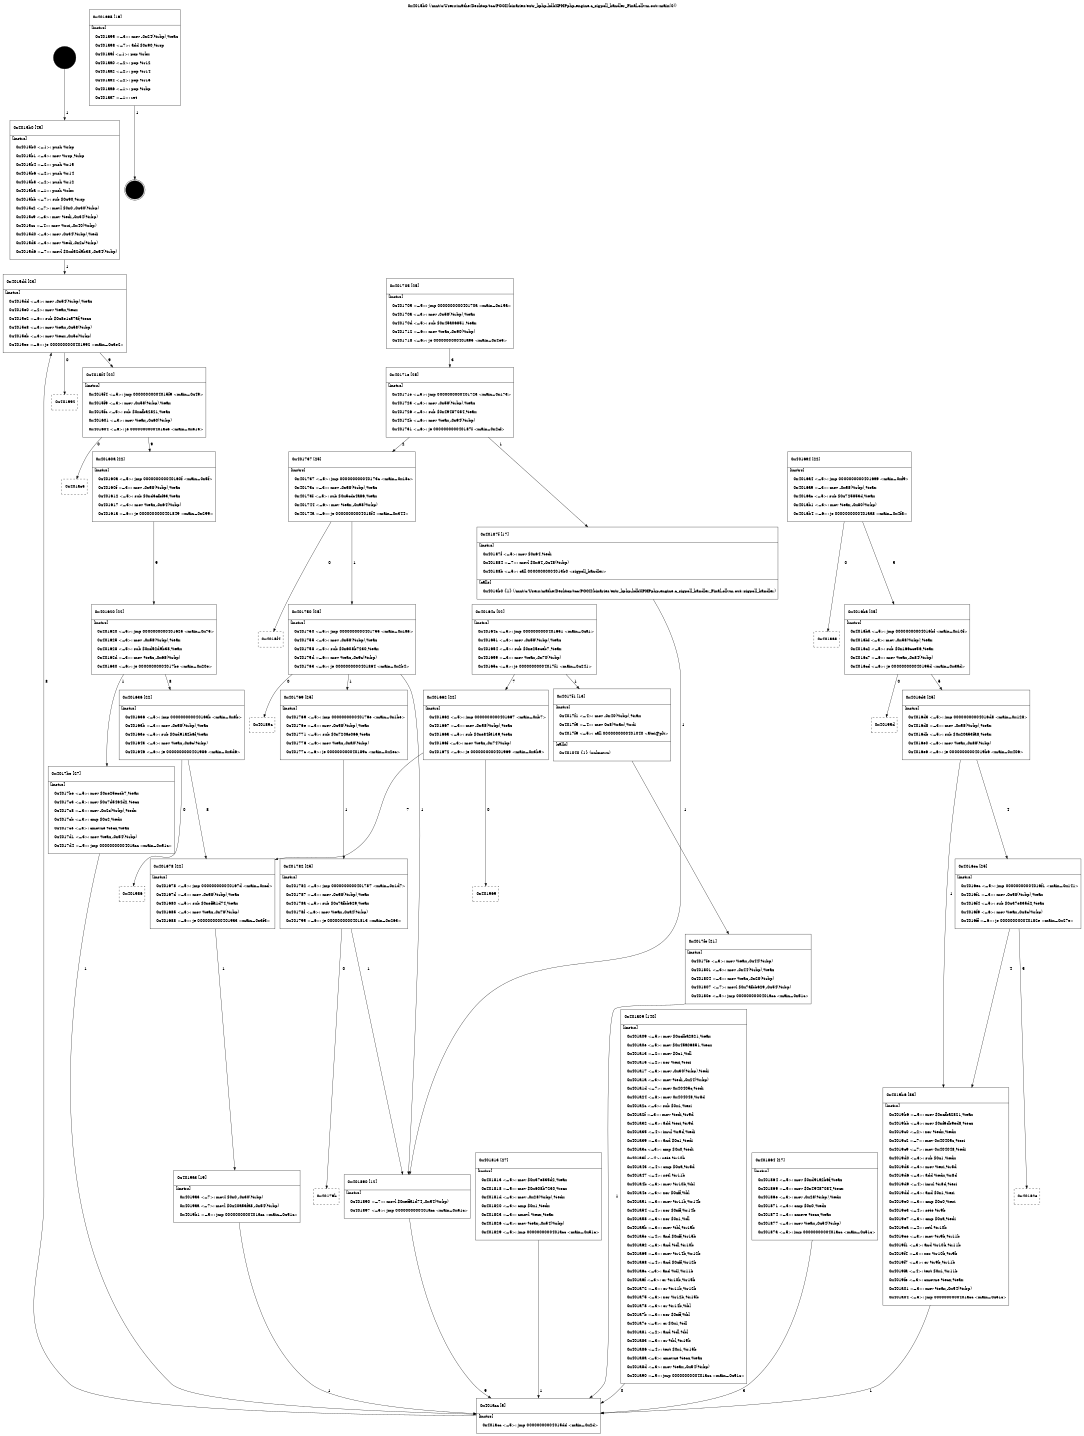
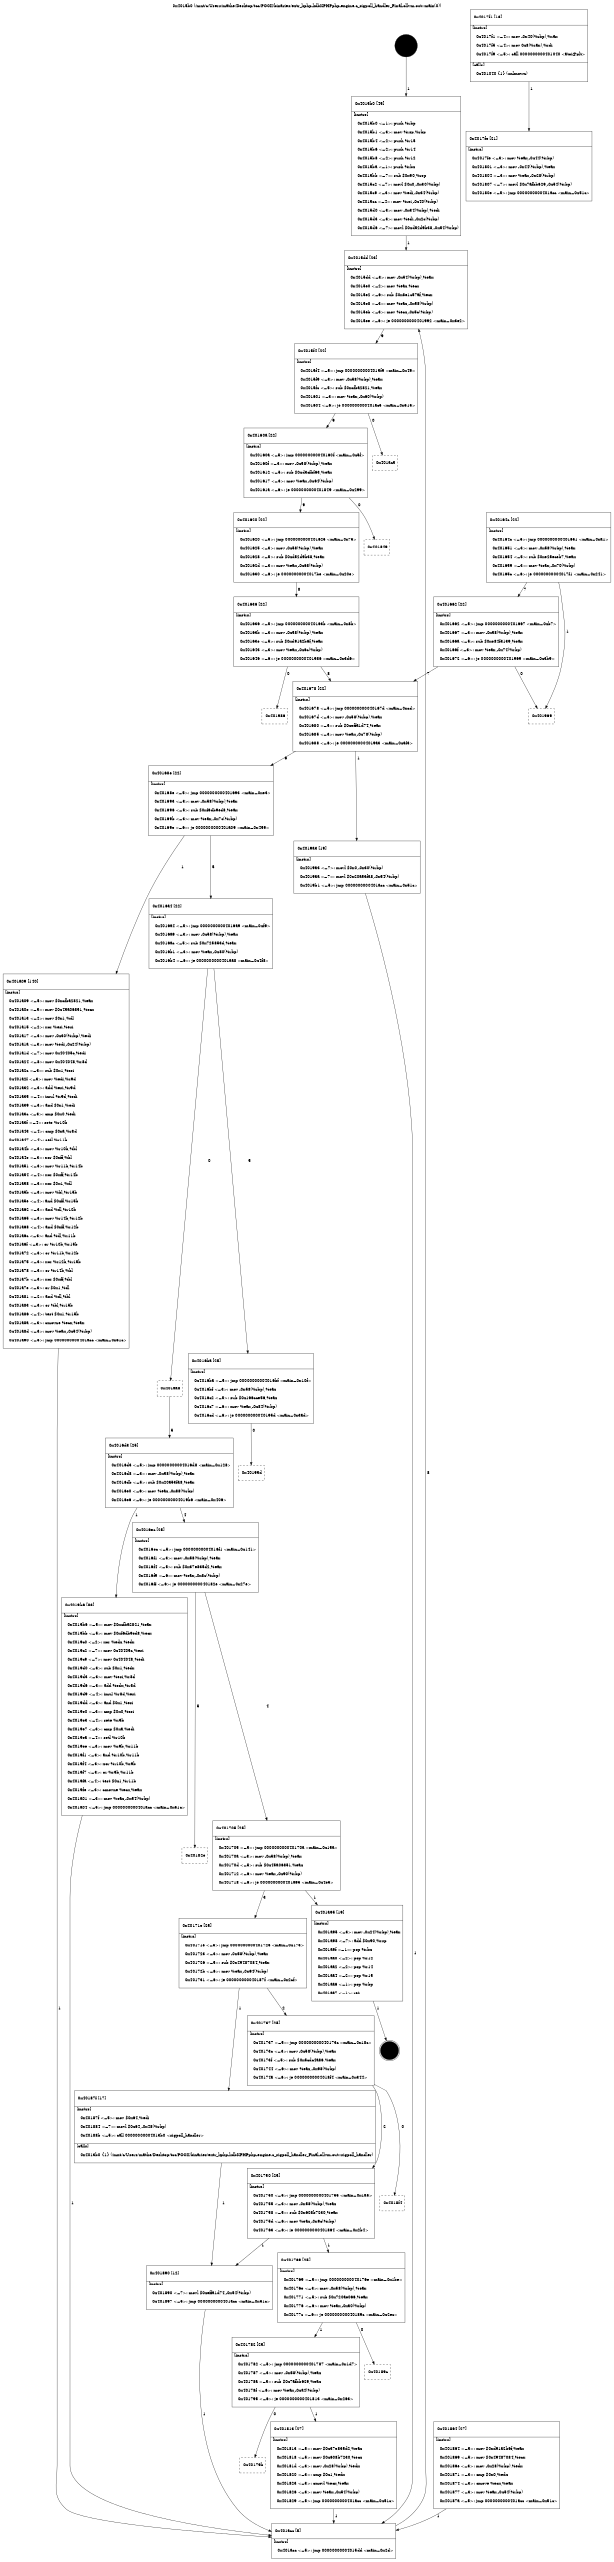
node "0x401992": removed
node "0x401849": added
edge "0x401737 [25]" -> "0x401750 [25]": label " 1" -> " 2"
edge "0x40164c [22]" -> "0x4017f1 [13]": now "0x40164c [22]" -> "0x401969"
edge "0x4016ba [25]" -> "0x4016d3 [25]": now "0x401aa8" -> "0x4016d3 [25]"
edge "0x401750 [25]" -> "0x40189c": now "0x401769 [25]" -> "0x40189c"
node "0x40168e [22]": added
node "0x4017be [27]": removed
edge "0x4016ec [25]" -> "0x4019b6 [83]": now "0x4016ec [25]" -> "0x401705 [25]"
edge "0x401782 [25]" -> "0x401890 [12]": now "0x401782 [25]" -> "0x401813 [27]"
edge "0x4017fe [21]" -> "0x401acc [5]": removed, label "1"
edge "0x401890 [12]" -> "0x401acc [5]": label " 9" -> " 1"
edge "0x401a09 [140]" -> "0x401acc [5]": label " 0" -> " 1"
edge "0x401864 [27]" -> "0x401acc [5]": label " 3" -> " 1"
edge "0x401705 [25]" -> "0x401a95 [19]": added, label "1"
